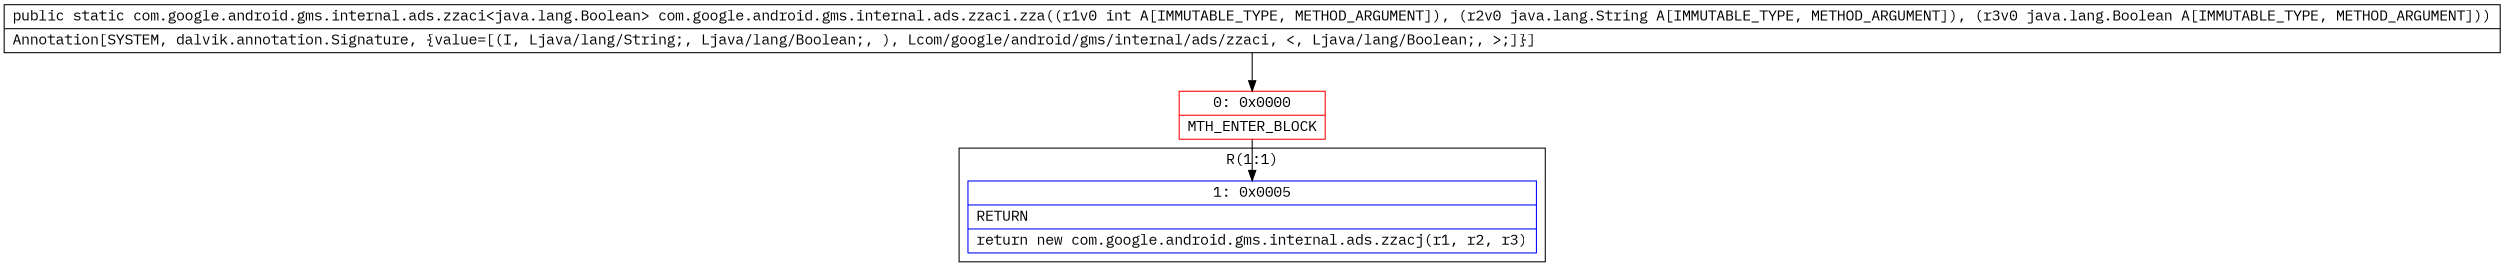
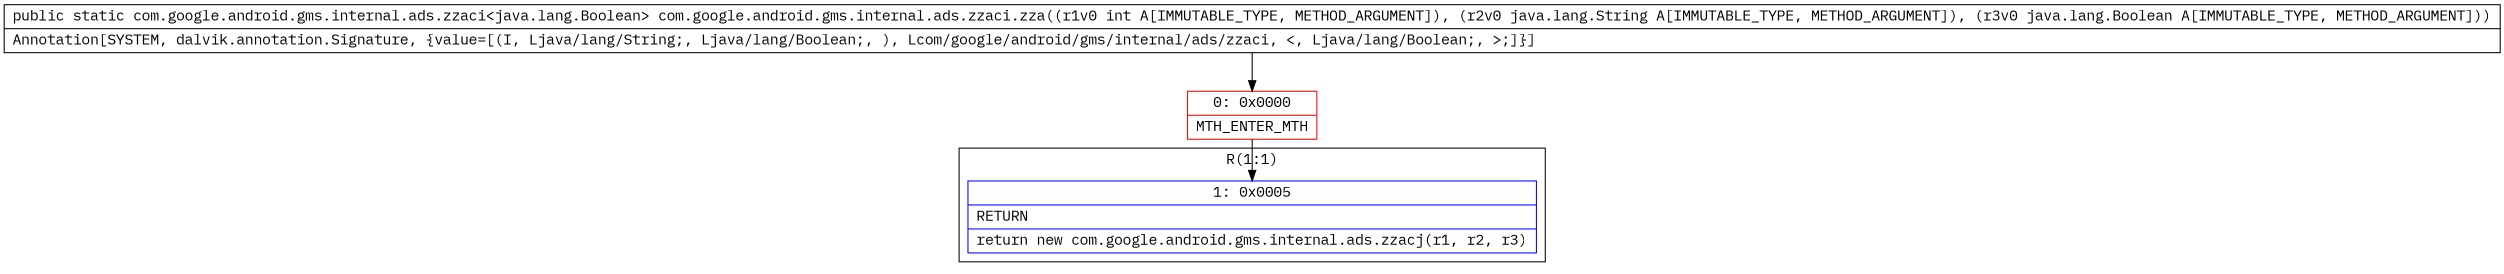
node "0: 0x0000": text "MTH_ENTER_BLOCK" -> "MTH_ENTER_MTH"
